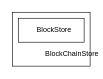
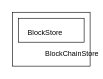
node "BlockStore": moved (54, 30) -> (45, 33)
